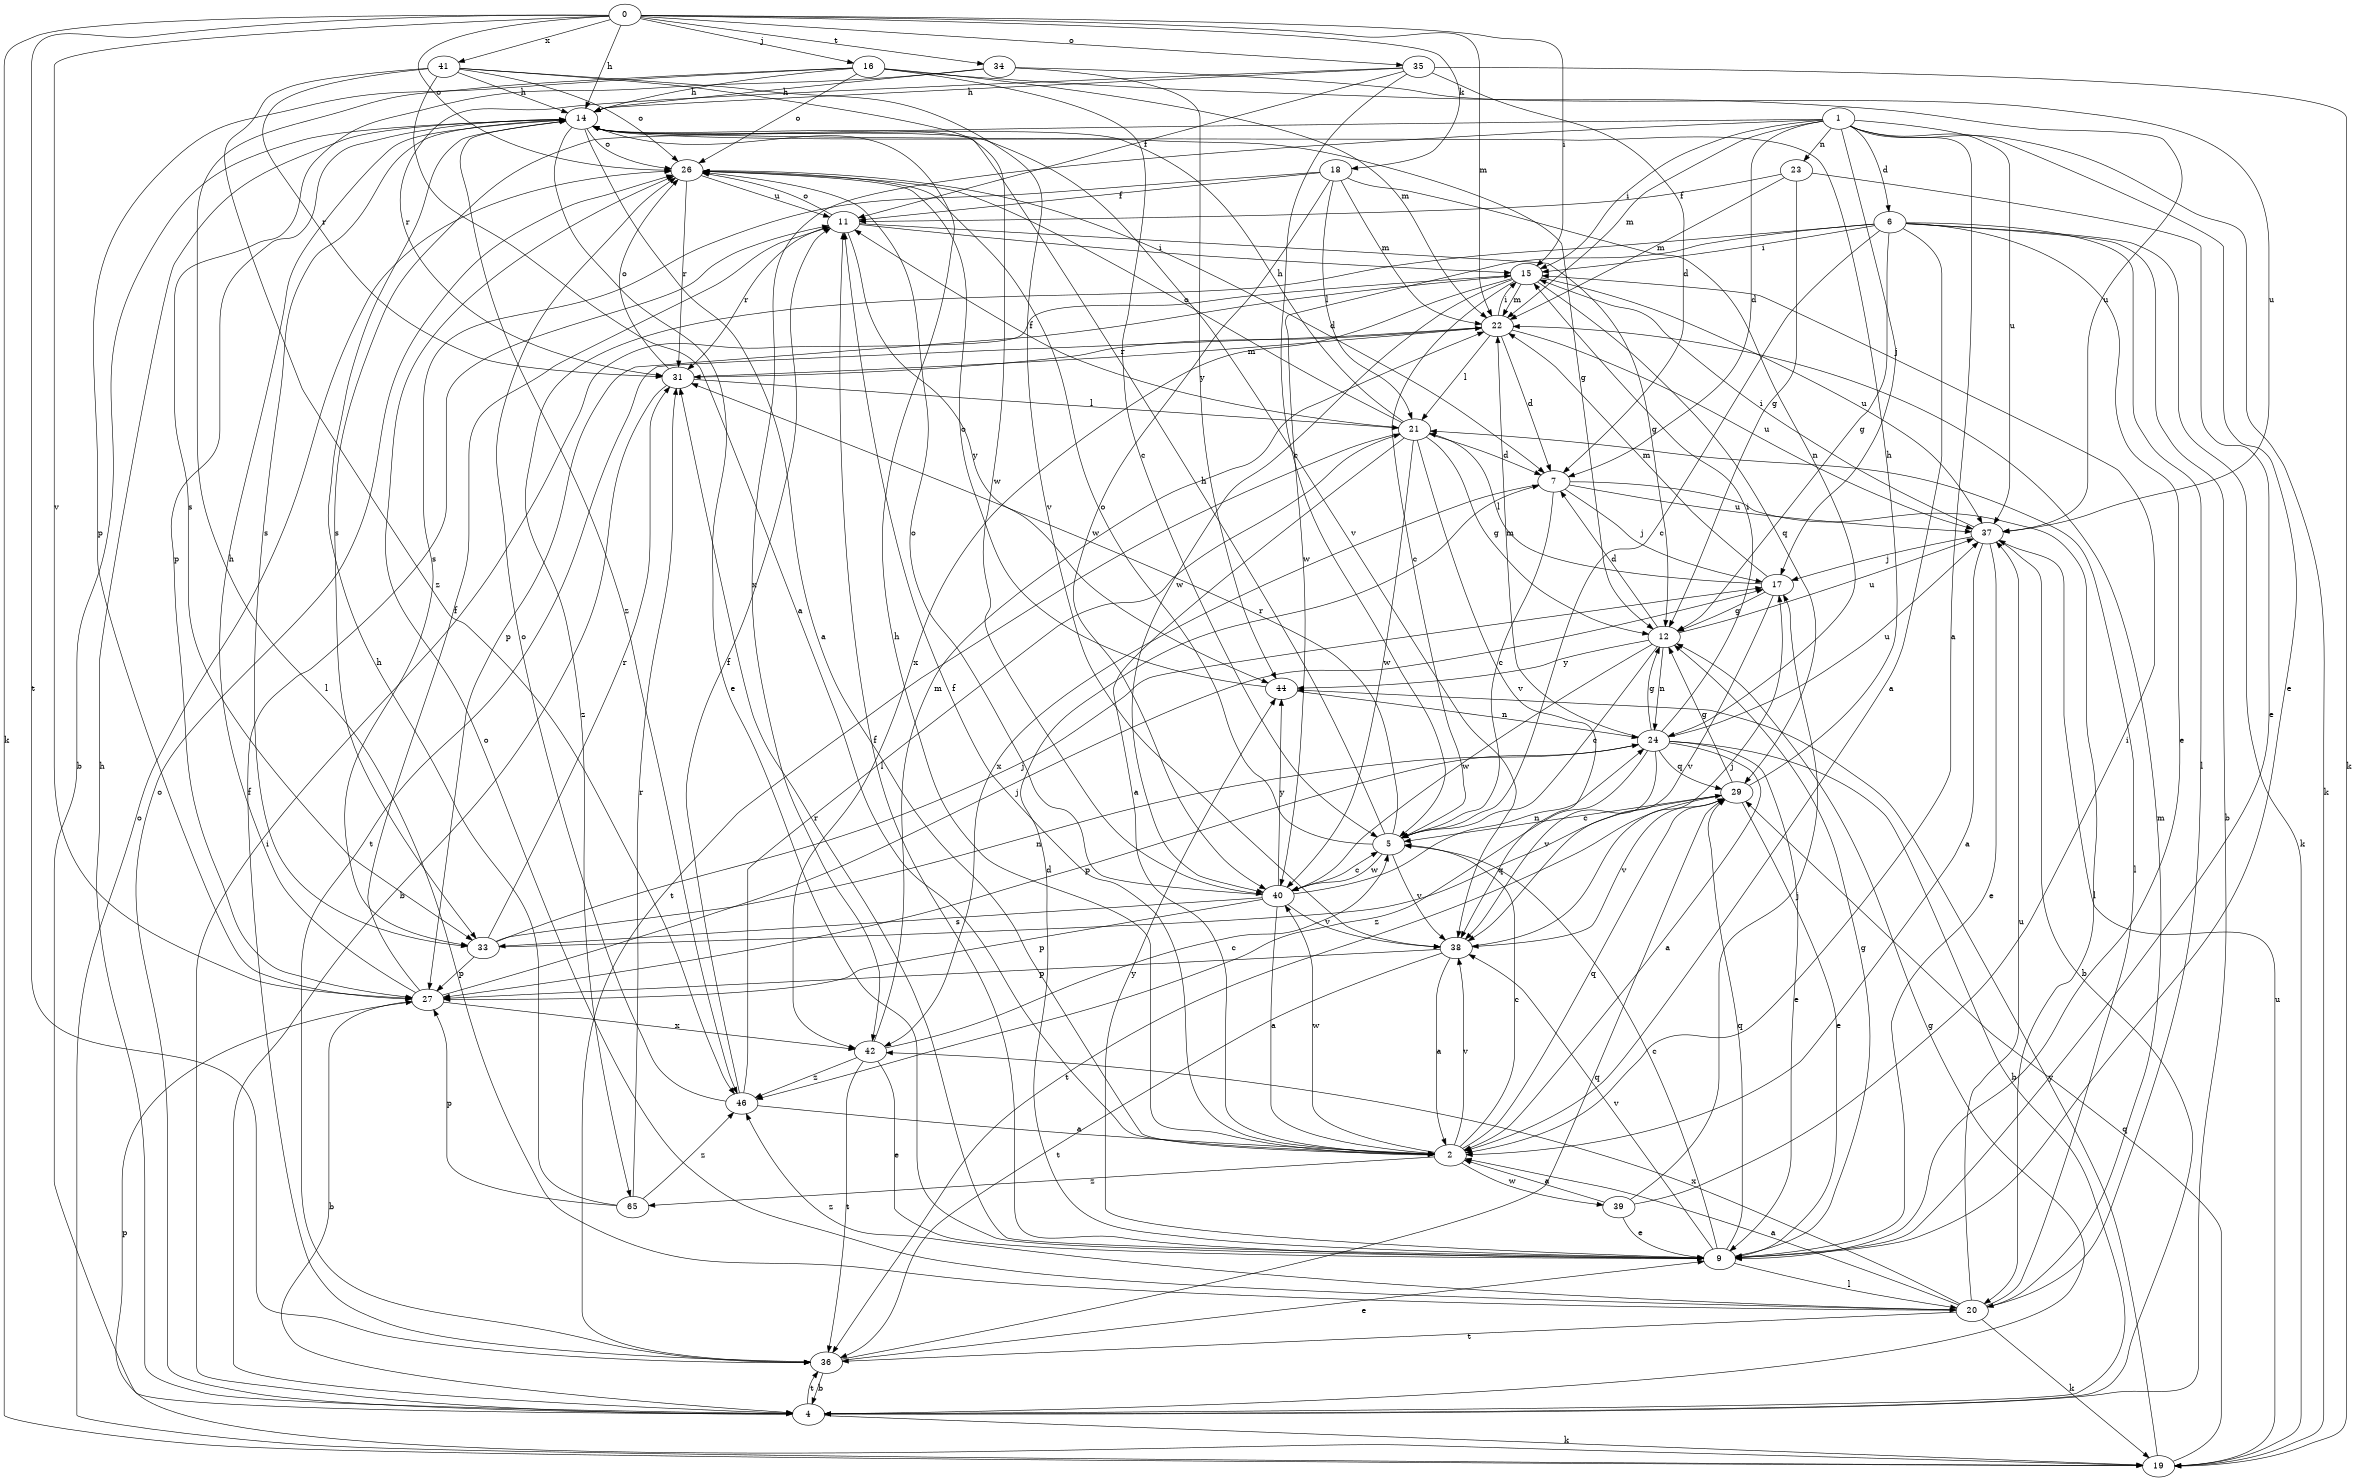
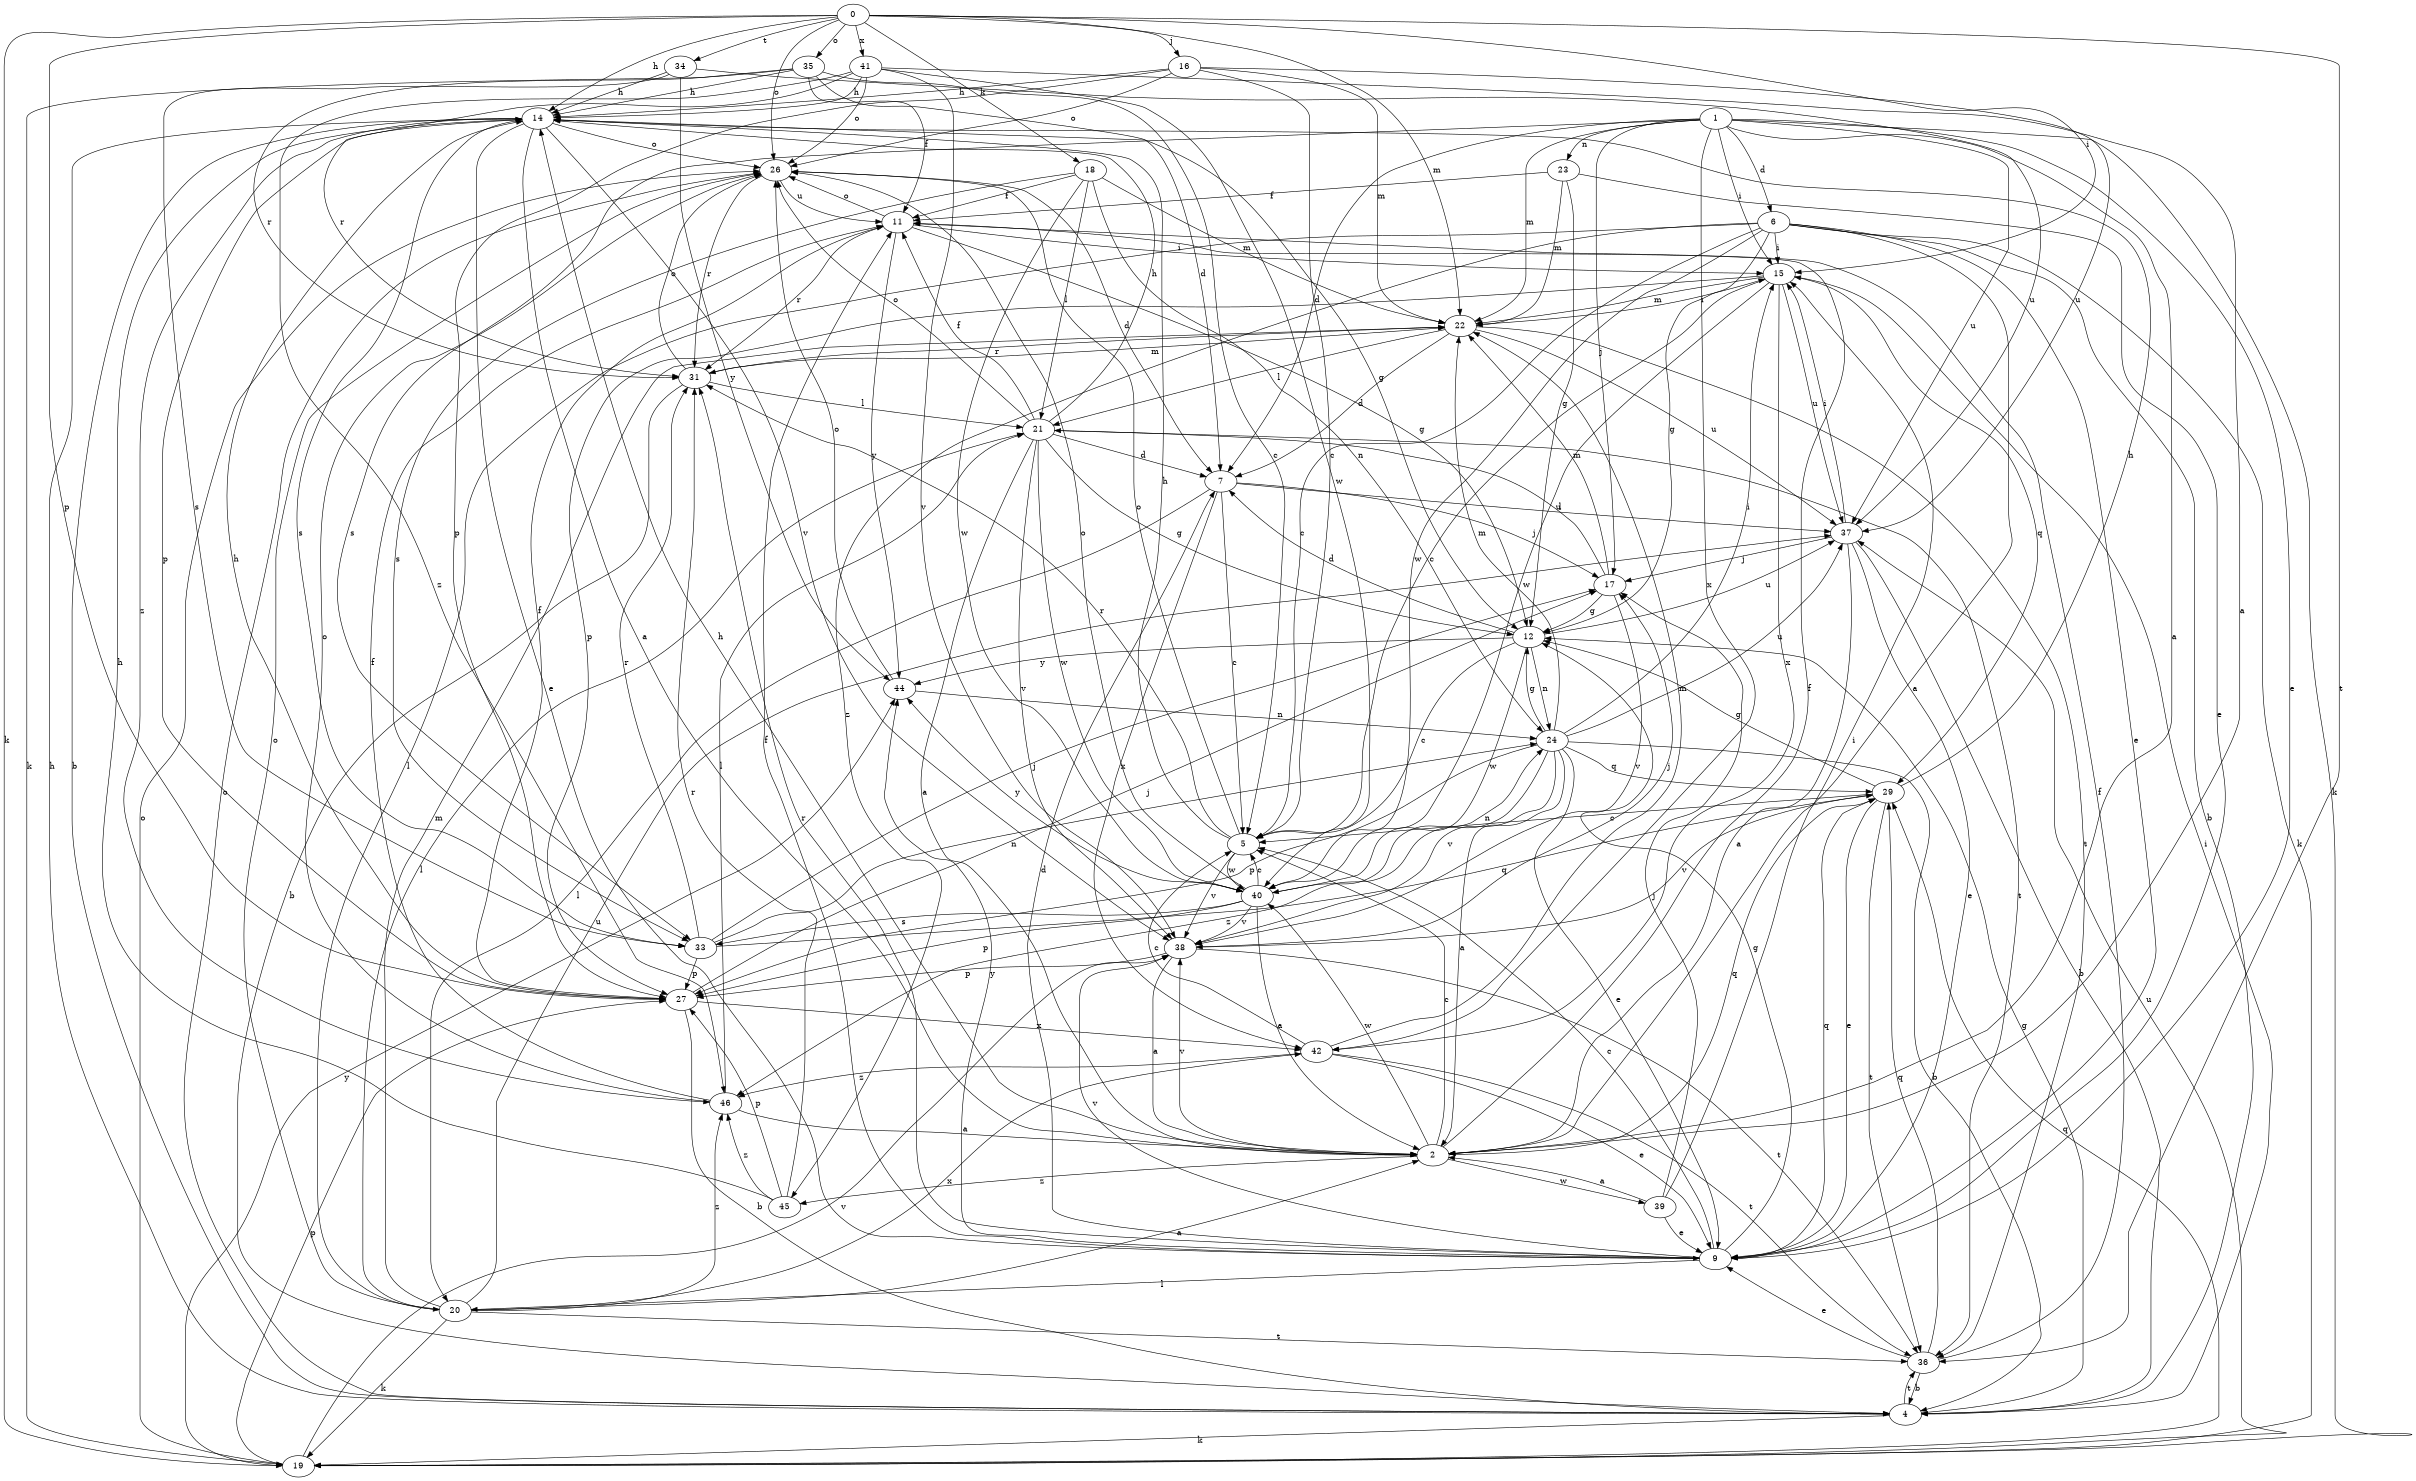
edge "0" -> "27": label "v" -> "p"
edge "16" -> "20": removed, label "l"
node "65": label "65" -> "45"
edge "19" -> "38": added, label "v"
